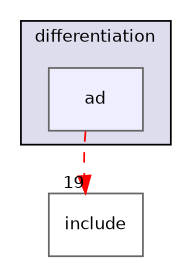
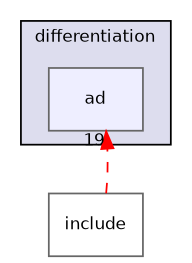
edge "ad" -> "include": reversed
